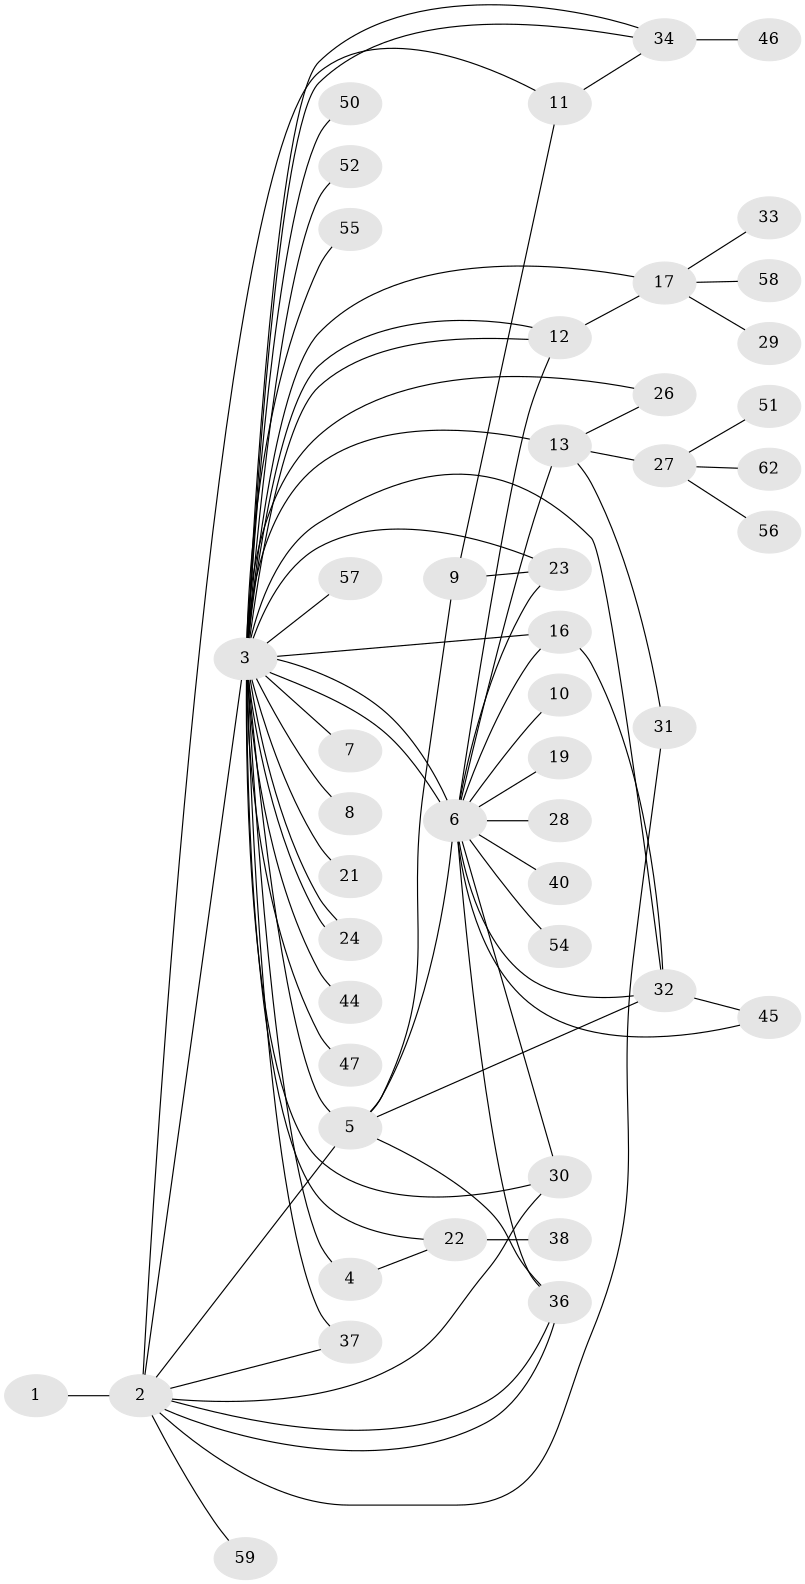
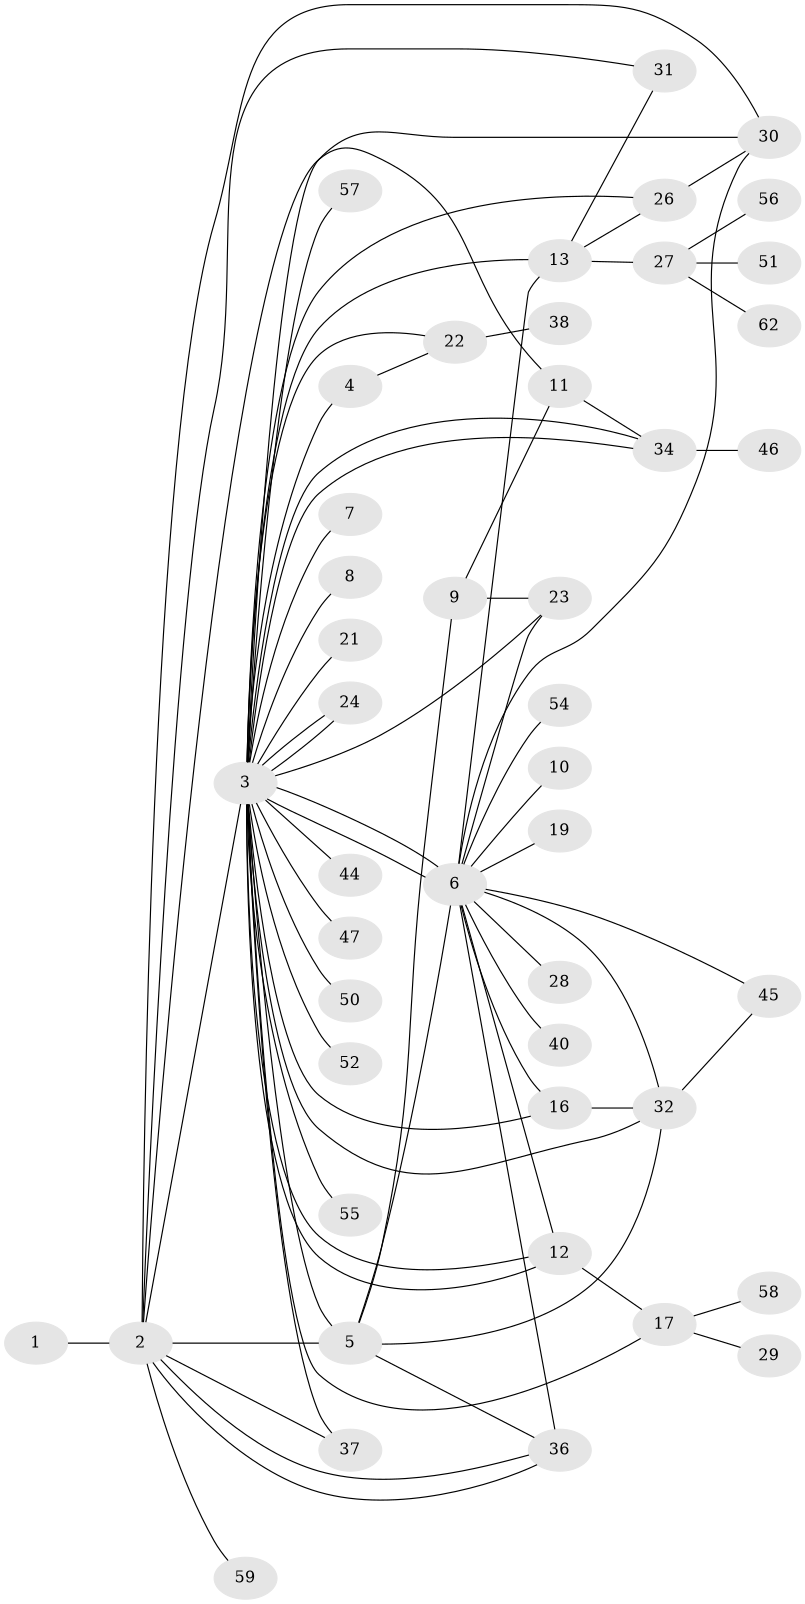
edge "30" -- "26": added
node "33": removed
